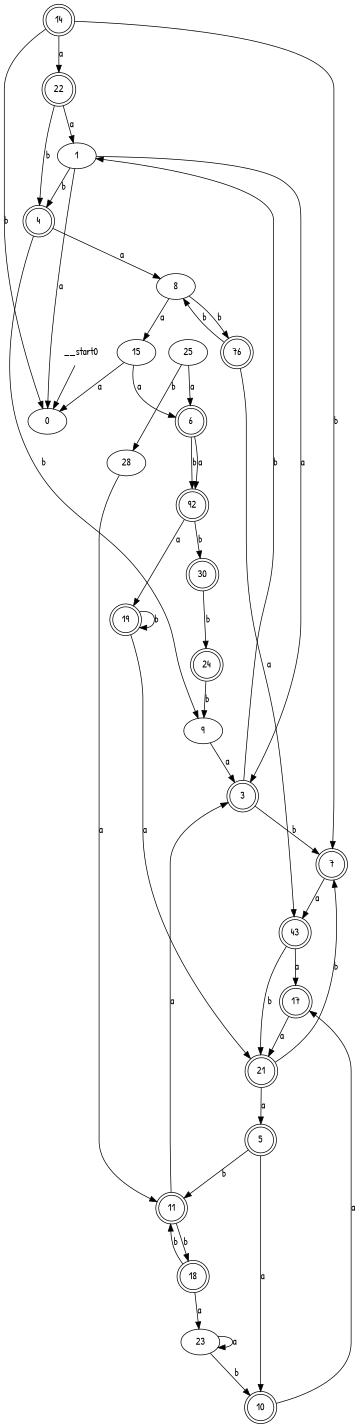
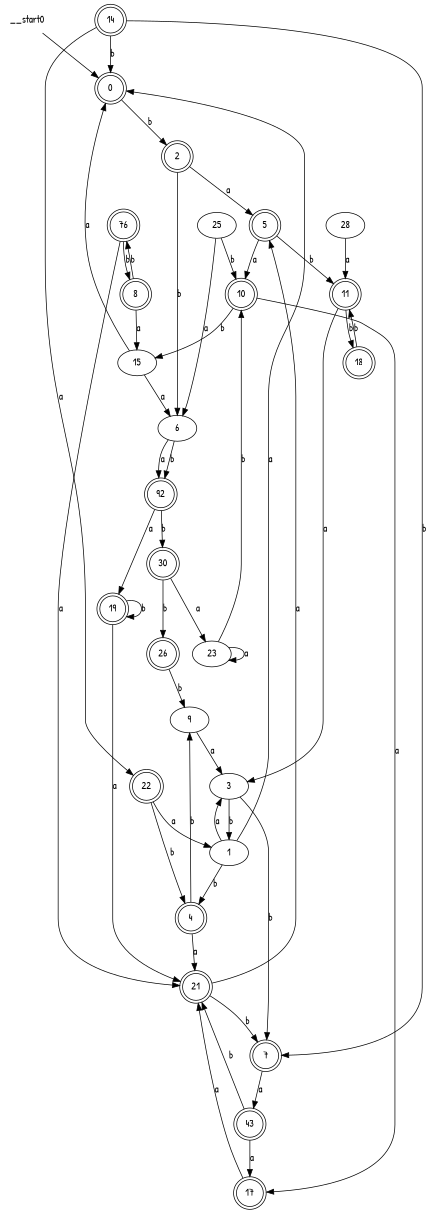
node "2": added
edge "4" -> "8": now "4" -> "21"
node "8": shape ellipse -> doublecircle
edge "10" -> "15": added, label "b"
edge "25" -> "28": now "25" -> "10"
node "0": shape ellipse -> doublecircle
node "6": shape doublecircle -> ellipse
edge "76" -> "43": now "76" -> "21"
node "24": label "24" -> "26"
node "3": shape doublecircle -> ellipse
edge "18" -> "23": now "30" -> "23"
